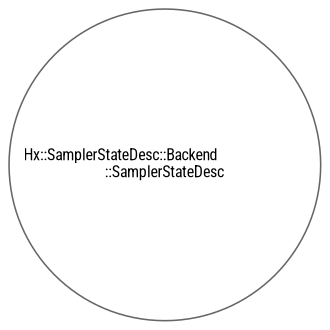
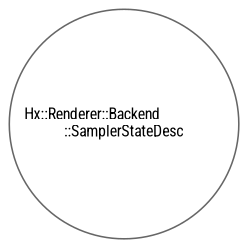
node "Hx::SamplerStateDesc::Backend ::SamplerStateDesc": label "Hx::SamplerStateDesc::Backend ::SamplerStateDesc" -> "Hx::Renderer::Backend ::SamplerStateDesc"
